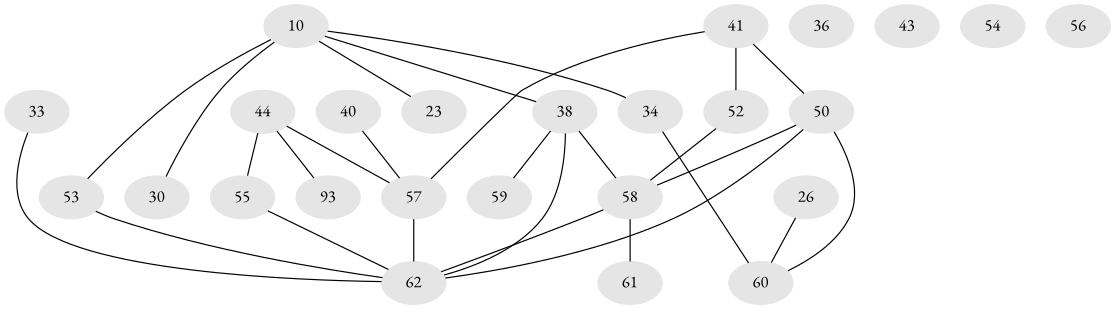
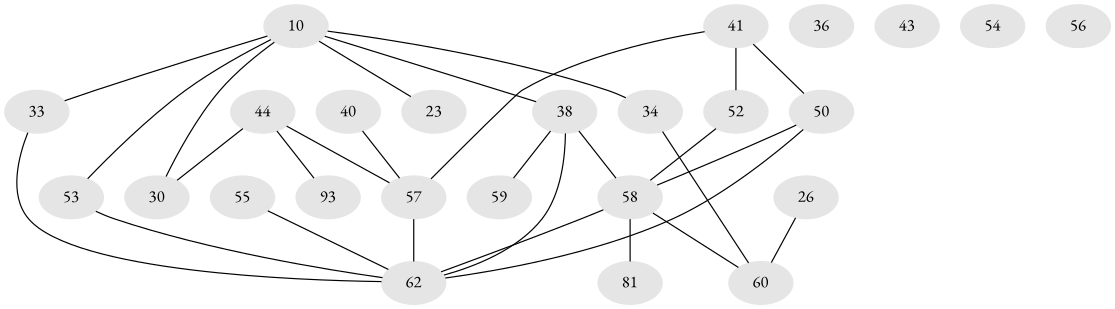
edge "10" -- "33": added
edge "44" -- "55": now "44" -- "30"
edge "50" -- "60": now "58" -- "60"
node "61": label "61" -> "81"
